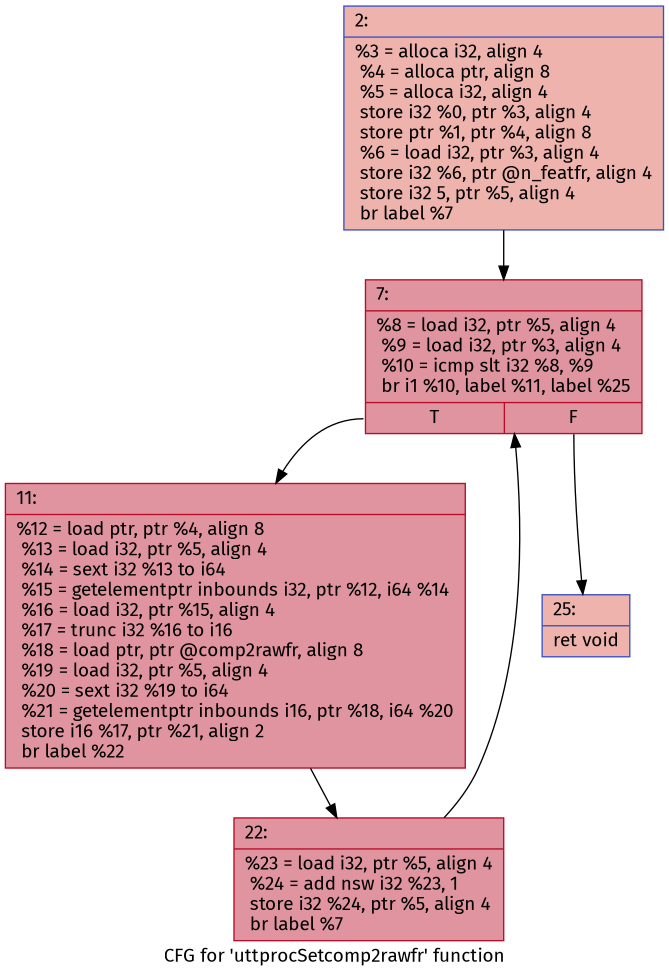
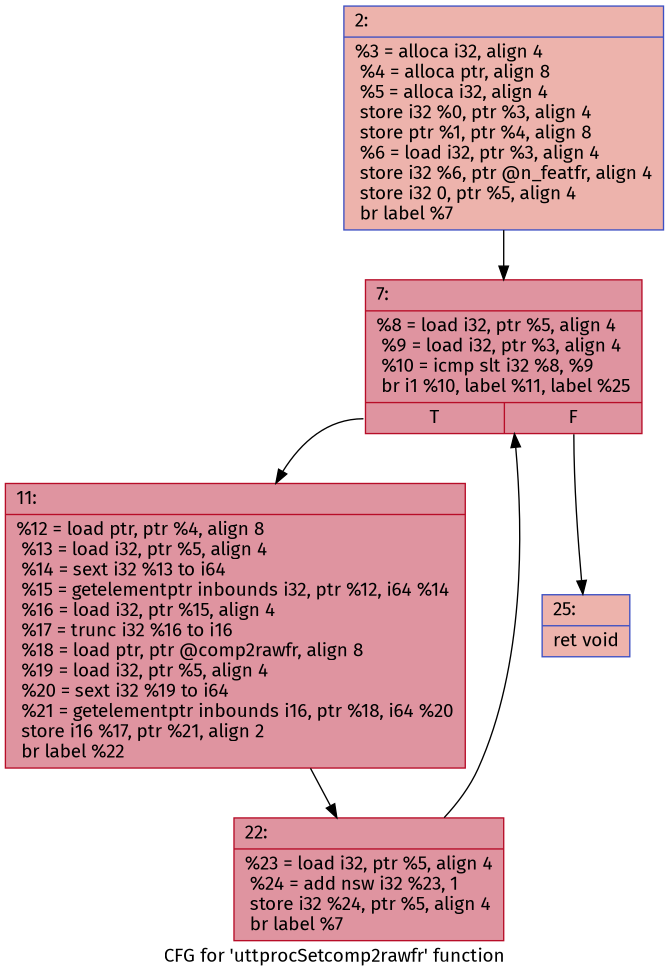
node "2:": text "store i32 5, ptr %5, align 4" -> "store i32 0, ptr %5, align 4"
